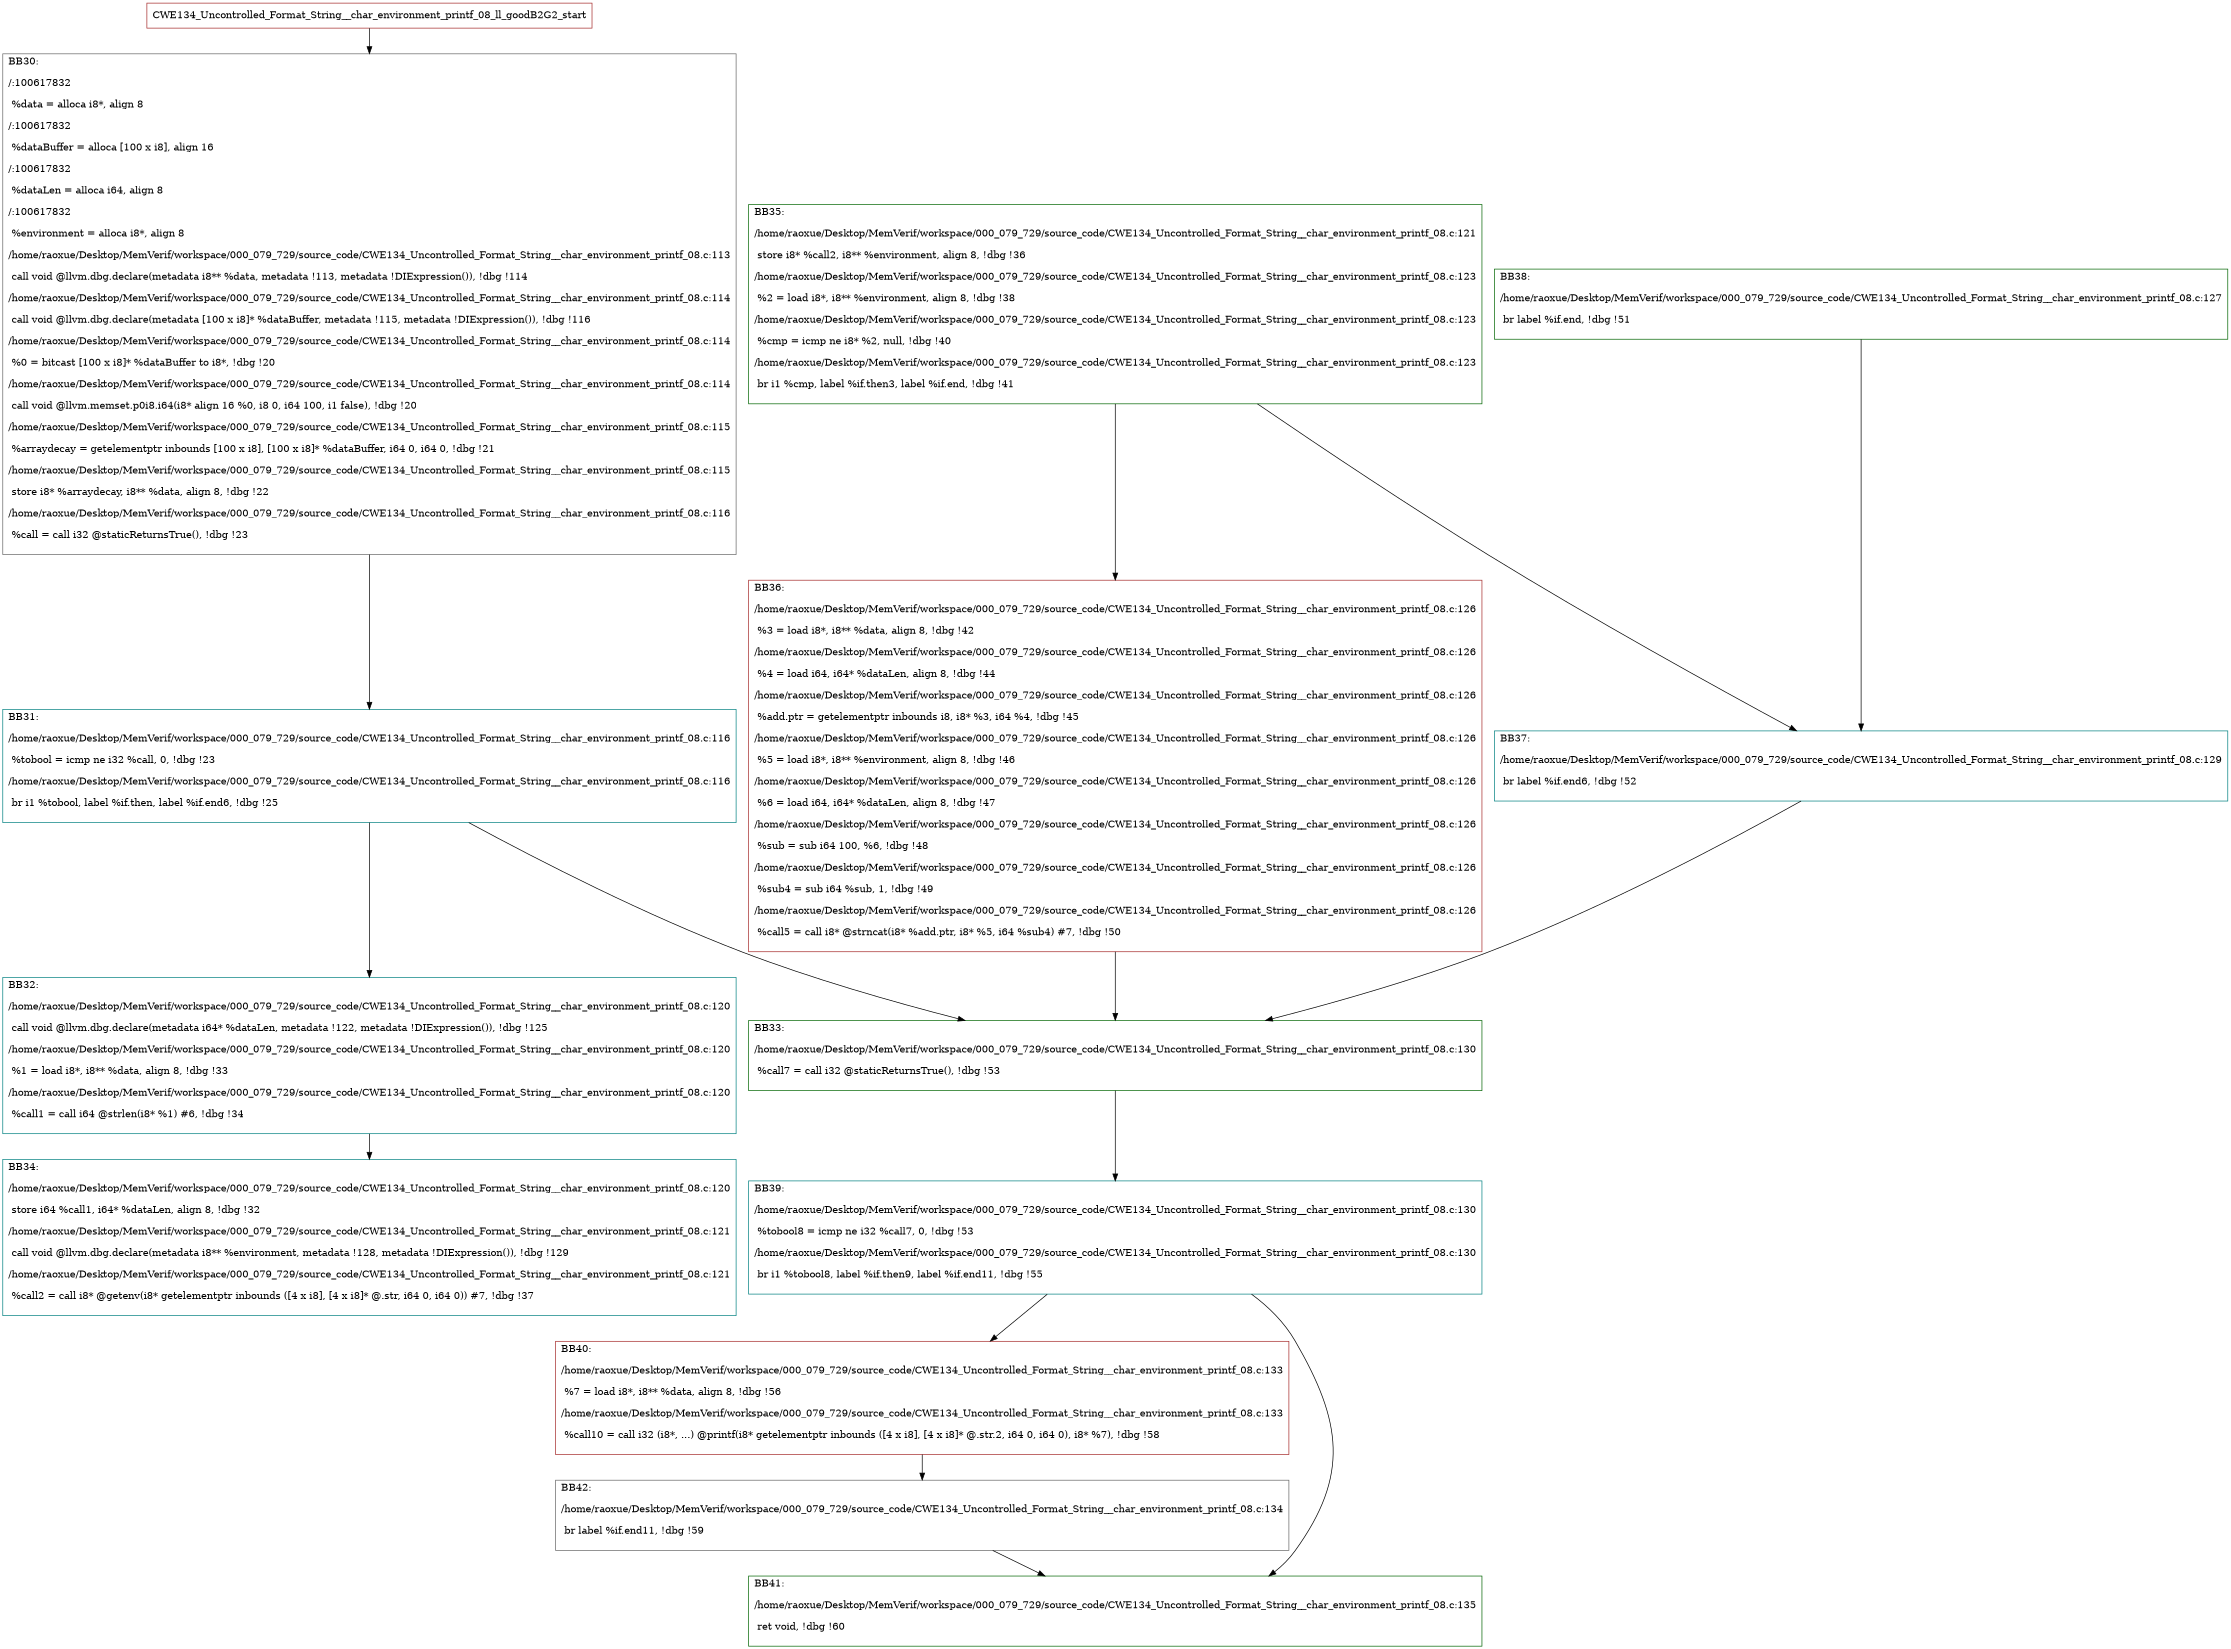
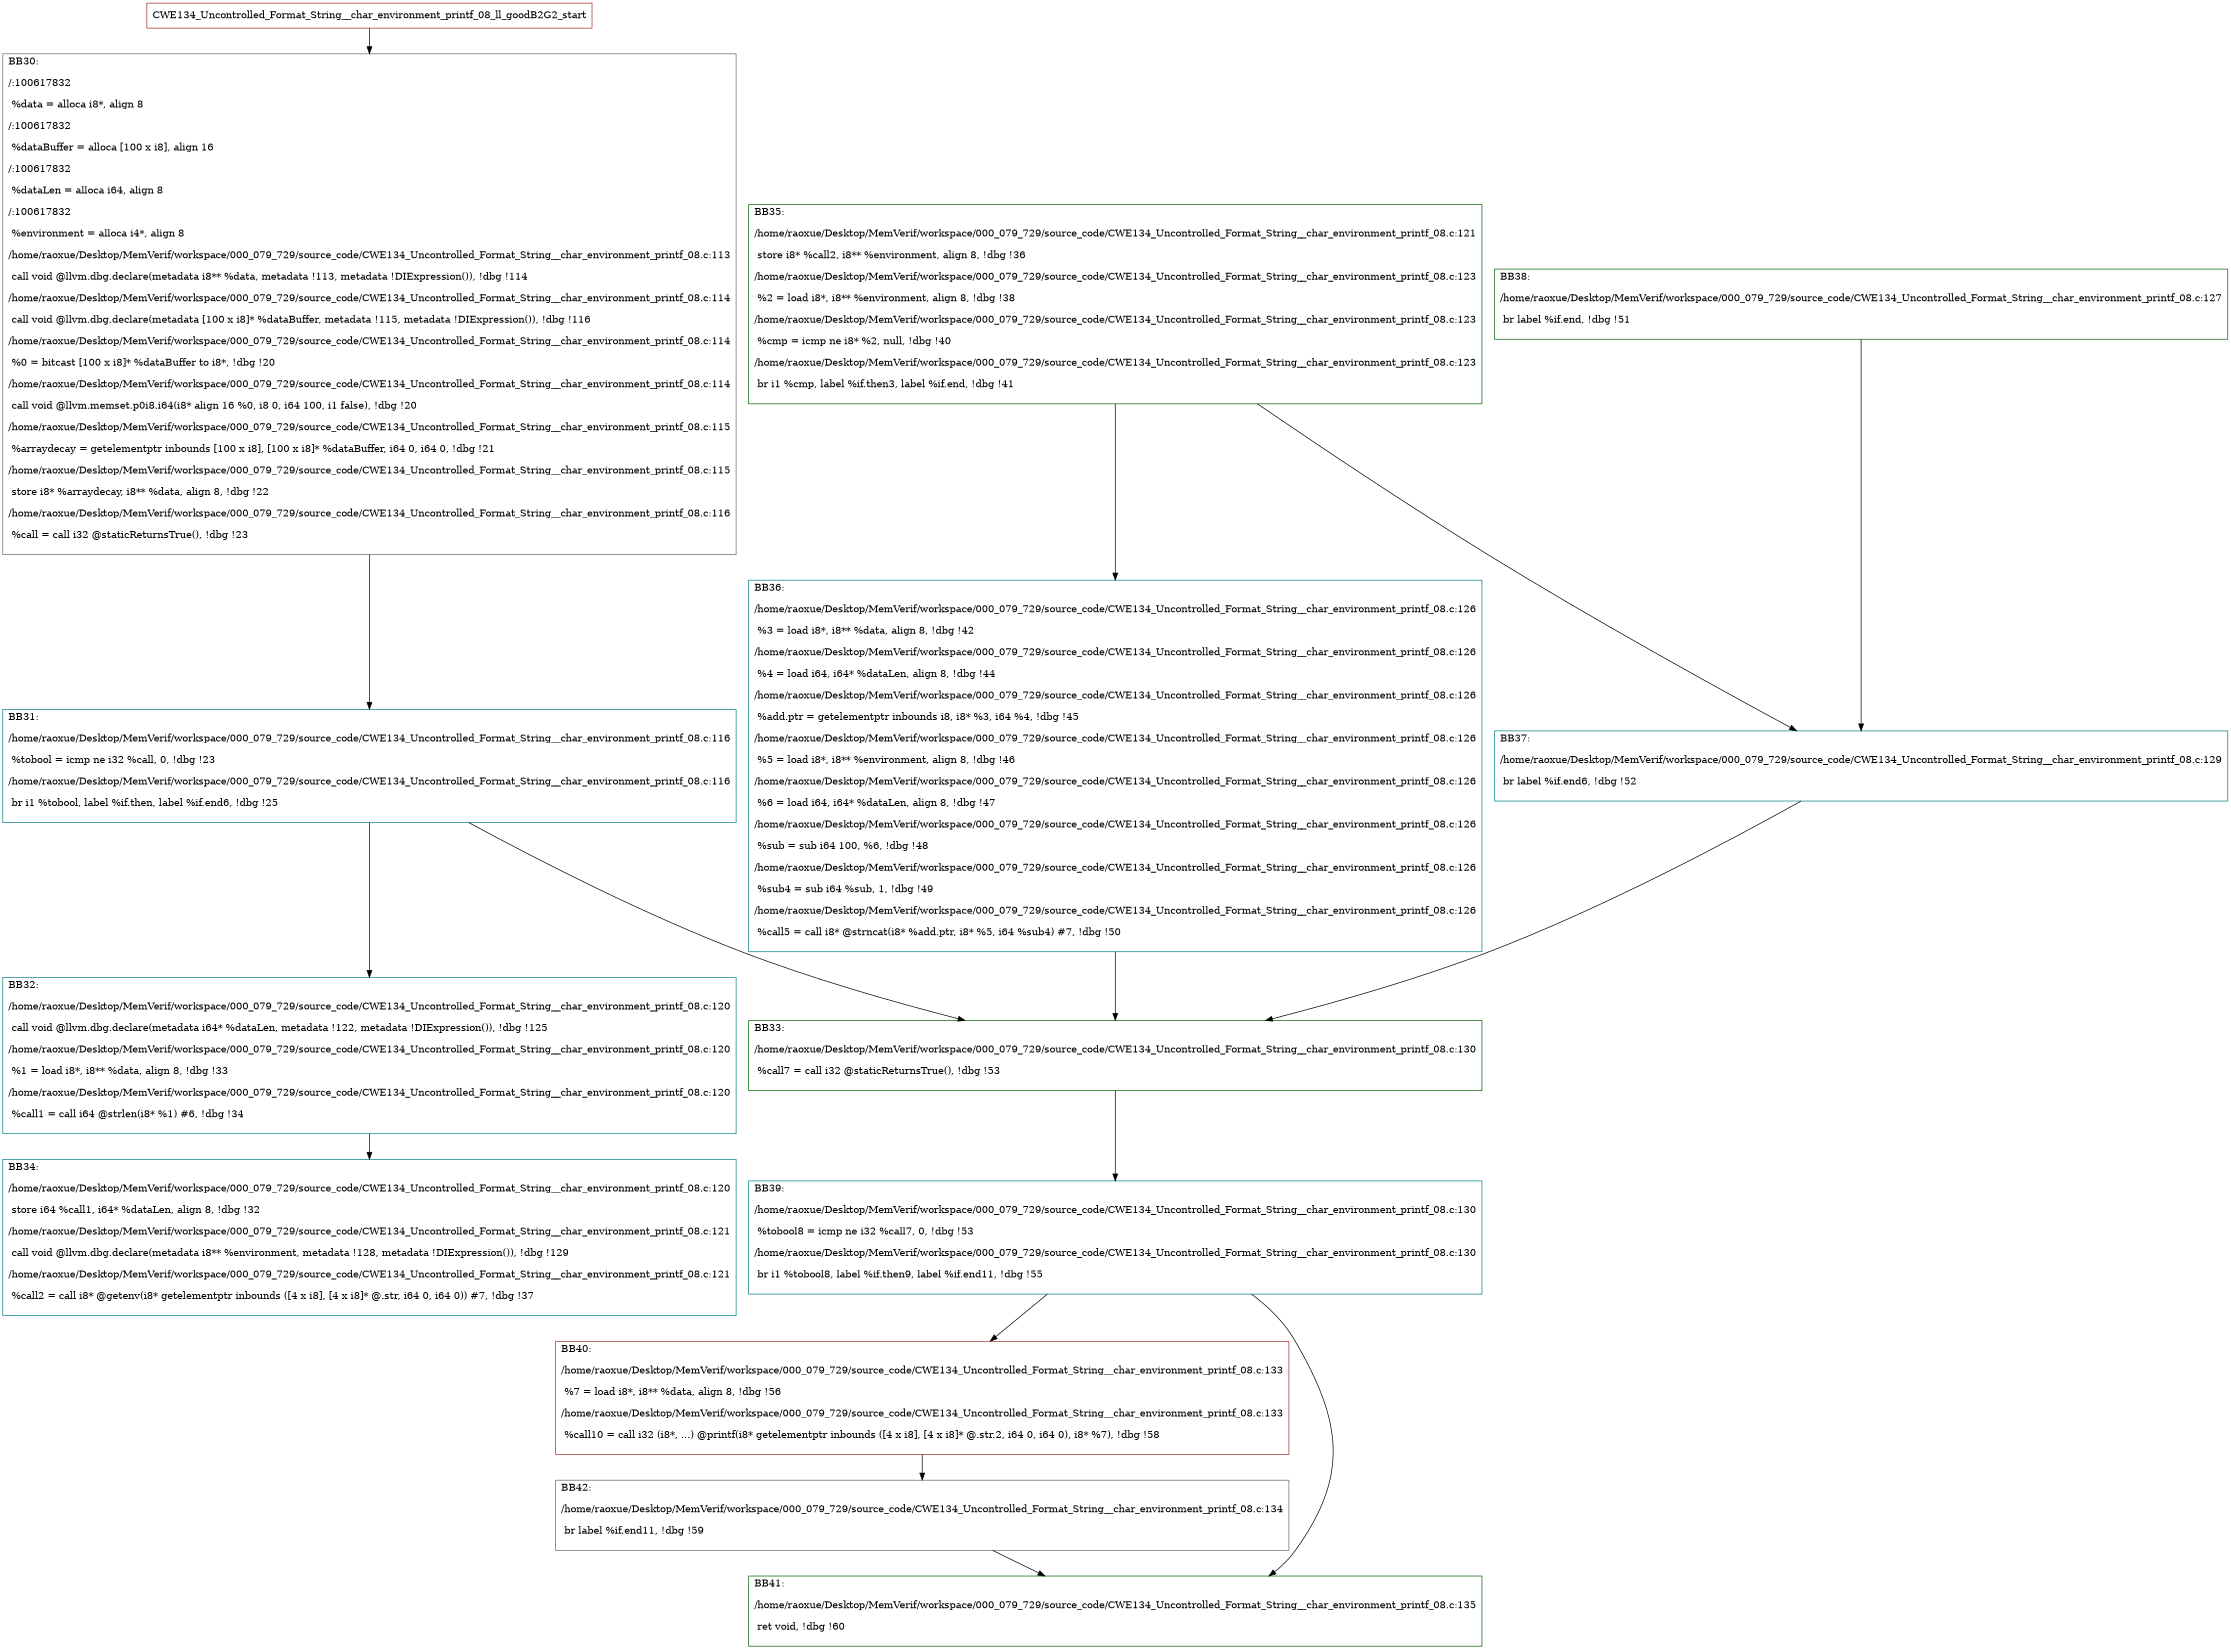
node "BB30:": text "%environment = alloca i8*, align 8" -> "%environment = alloca i4*, align 8"
node "BB36:": color brown -> teal
